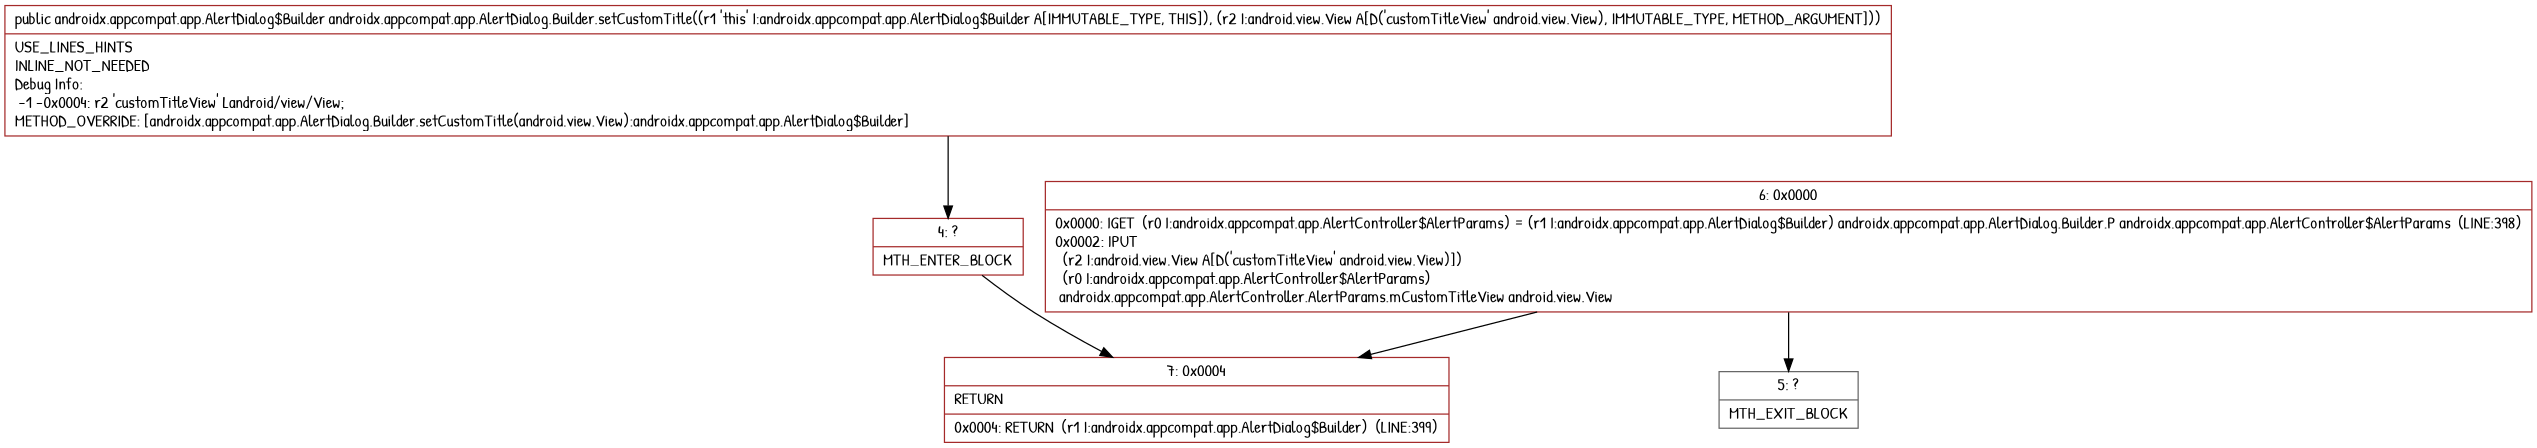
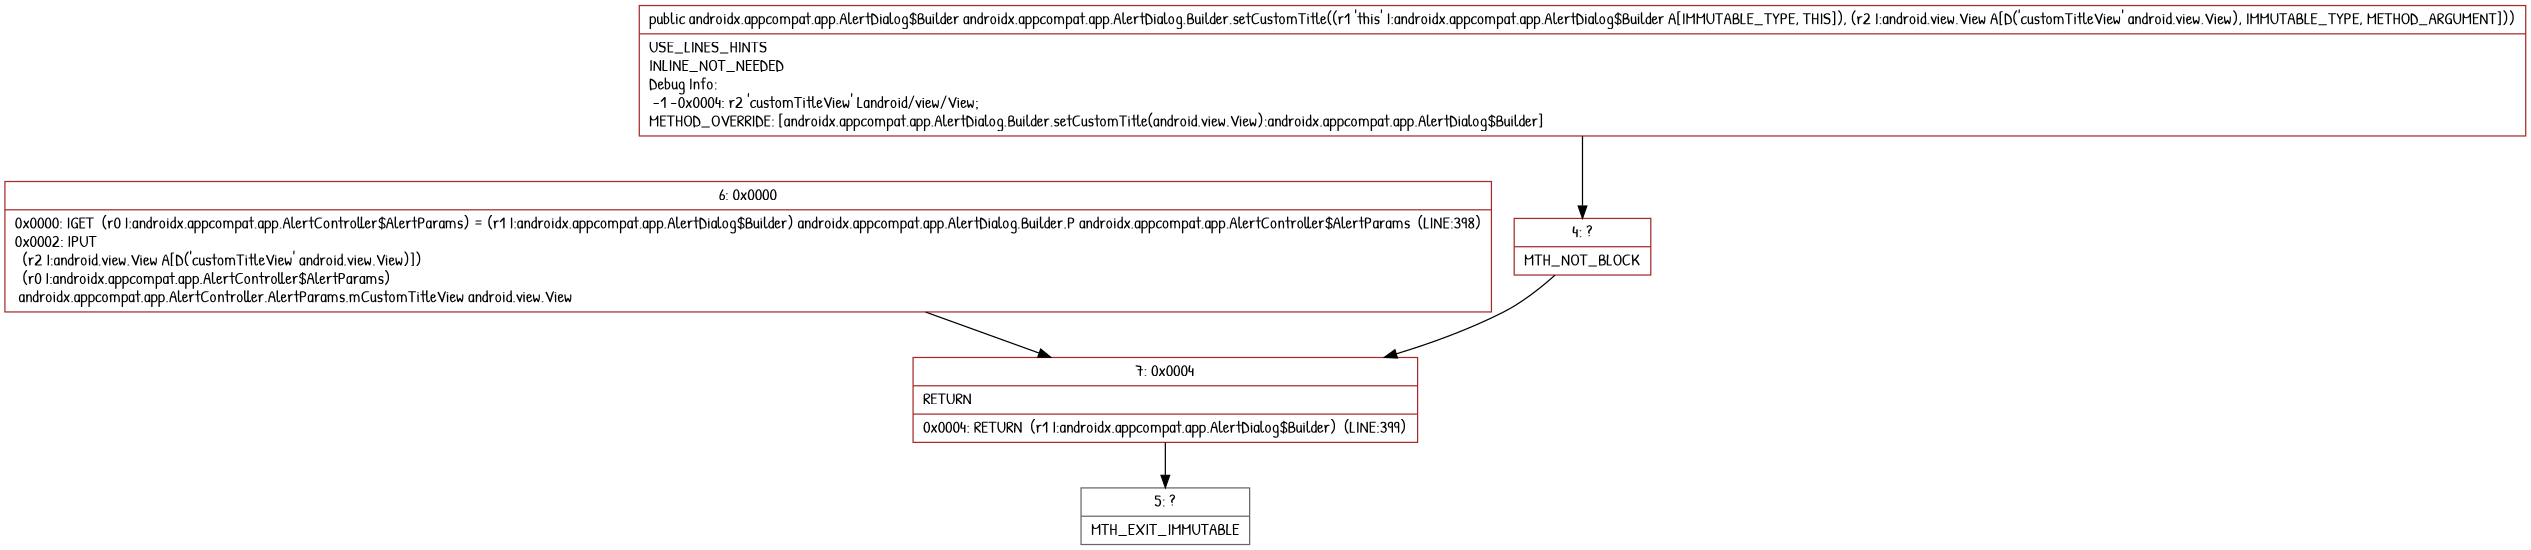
node "4: ?": text "MTH_ENTER_BLOCK" -> "MTH_NOT_BLOCK"
edge "6: 0x0000" -> "5: ?": now "7: 0x0004" -> "5: ?"
node "5: ?": text "MTH_EXIT_BLOCK" -> "MTH_EXIT_IMMUTABLE"
